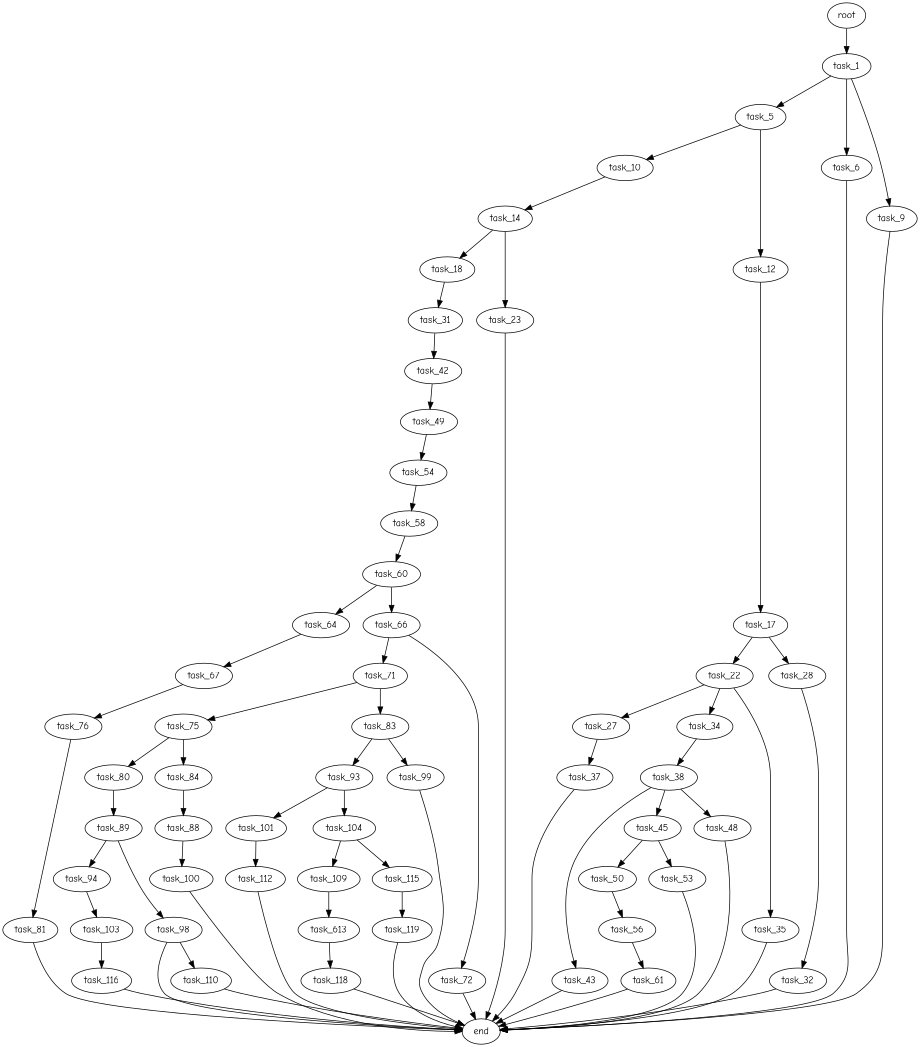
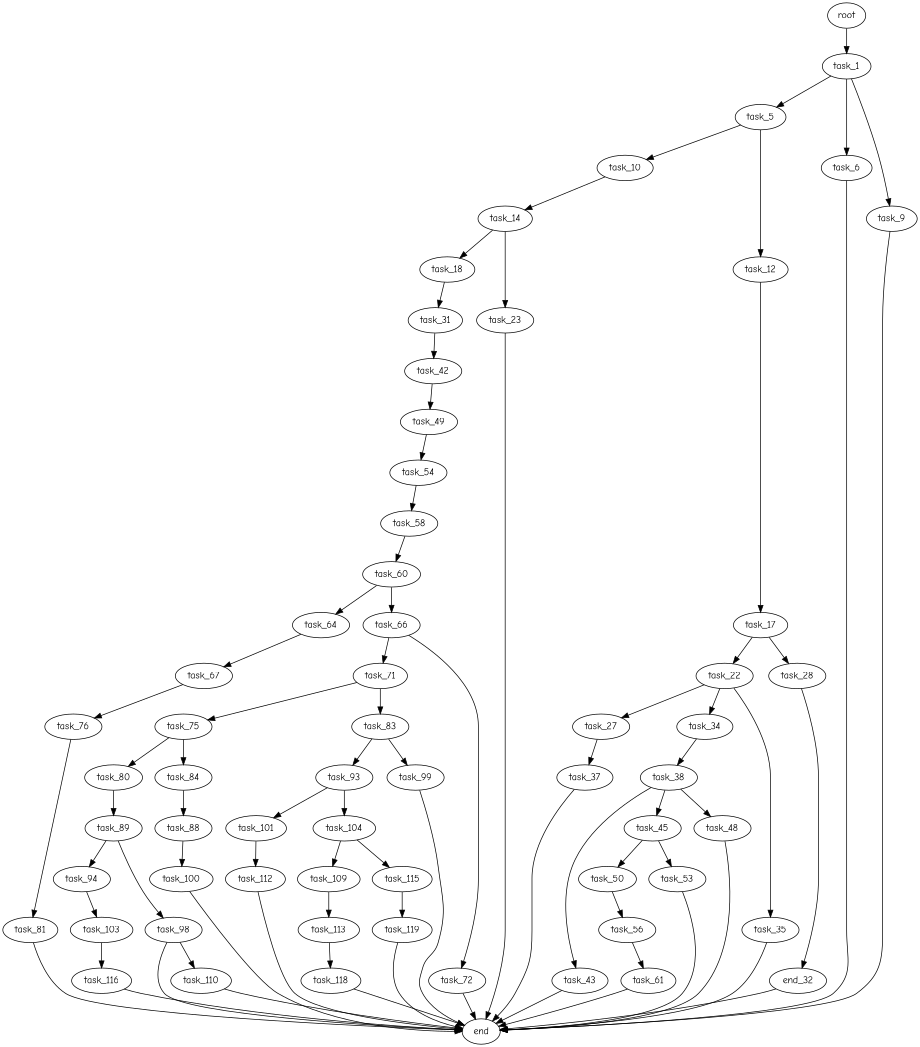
node "task_613": label "task_613" -> "task_113"
node "task_32": label "task_32" -> "end_32"
